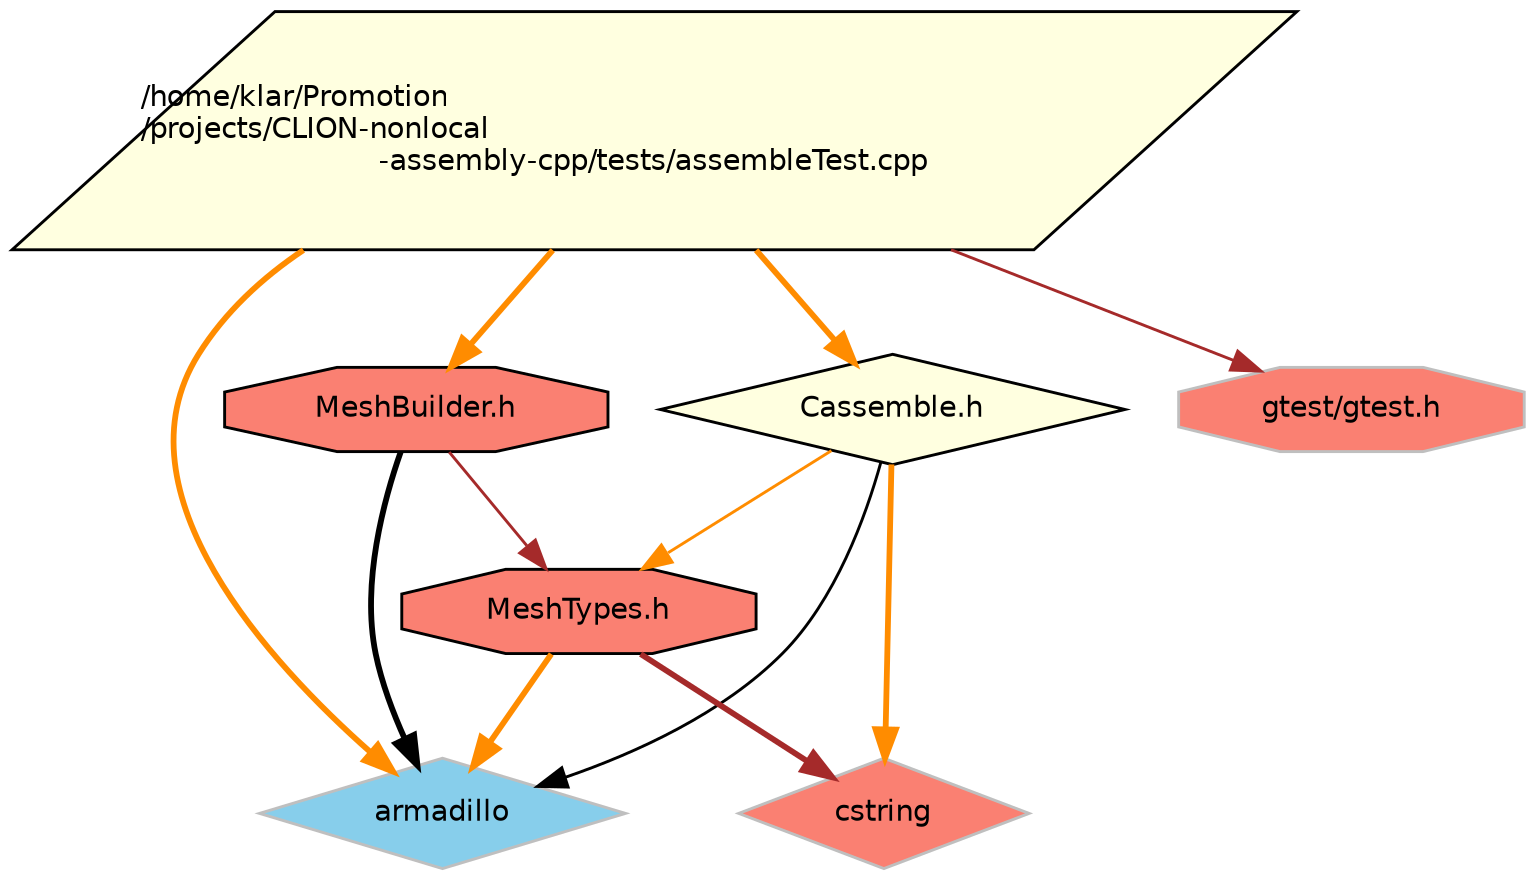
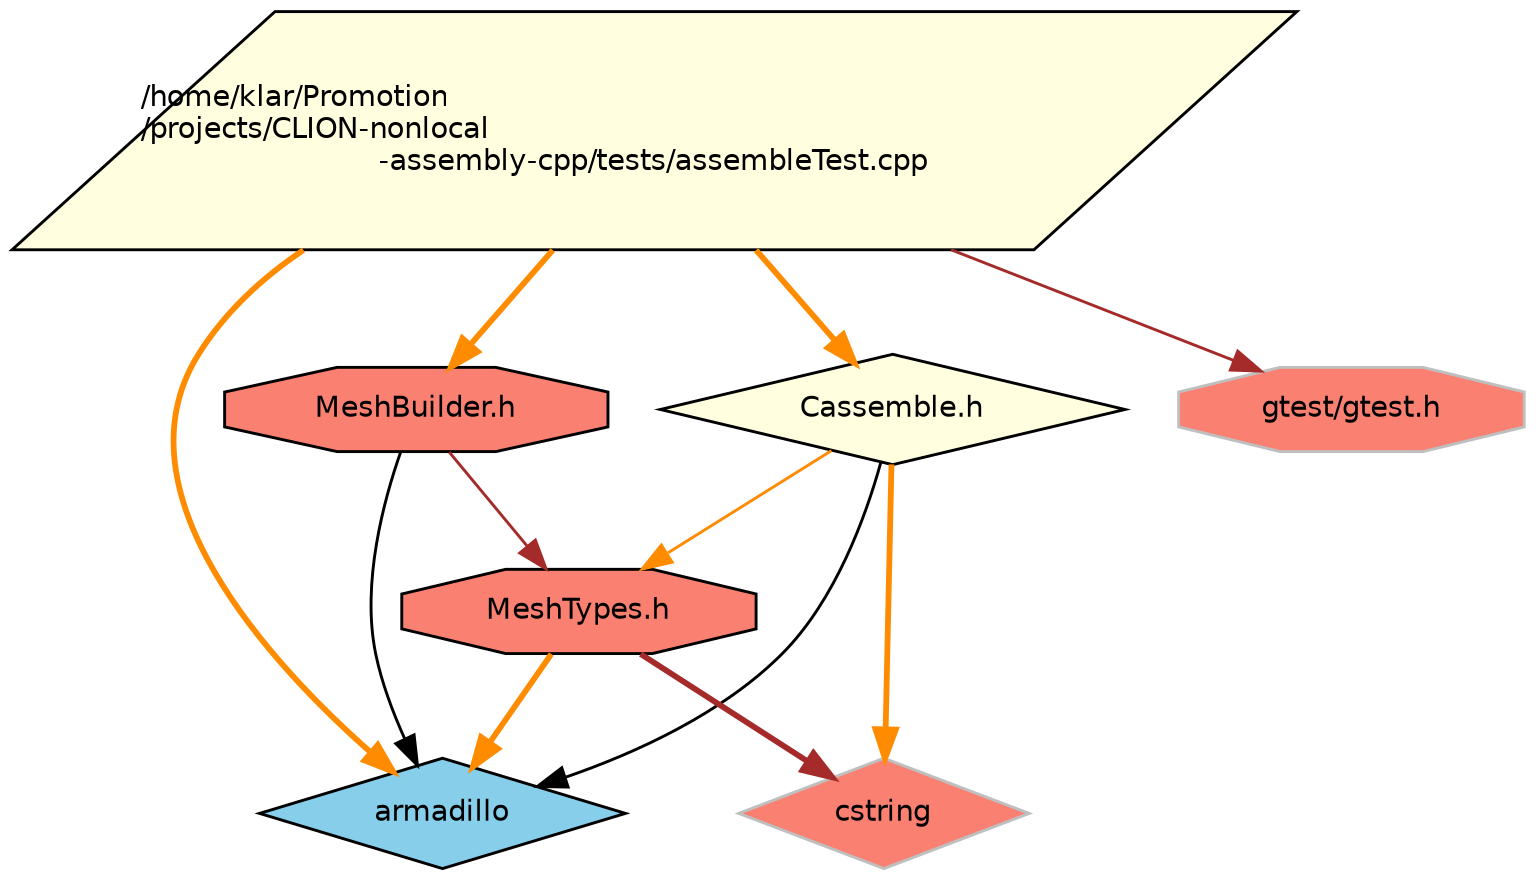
edge "MeshBuilder.h" -> "armadillo": style bold -> solid
node "armadillo": color grey75 -> black
